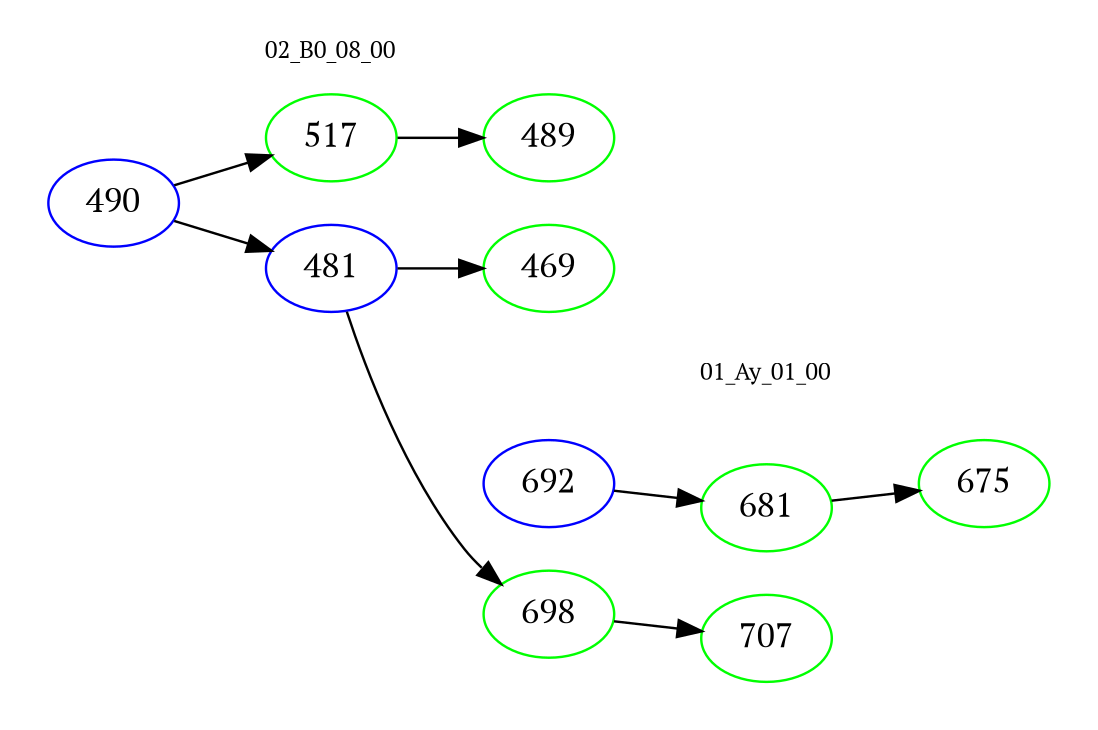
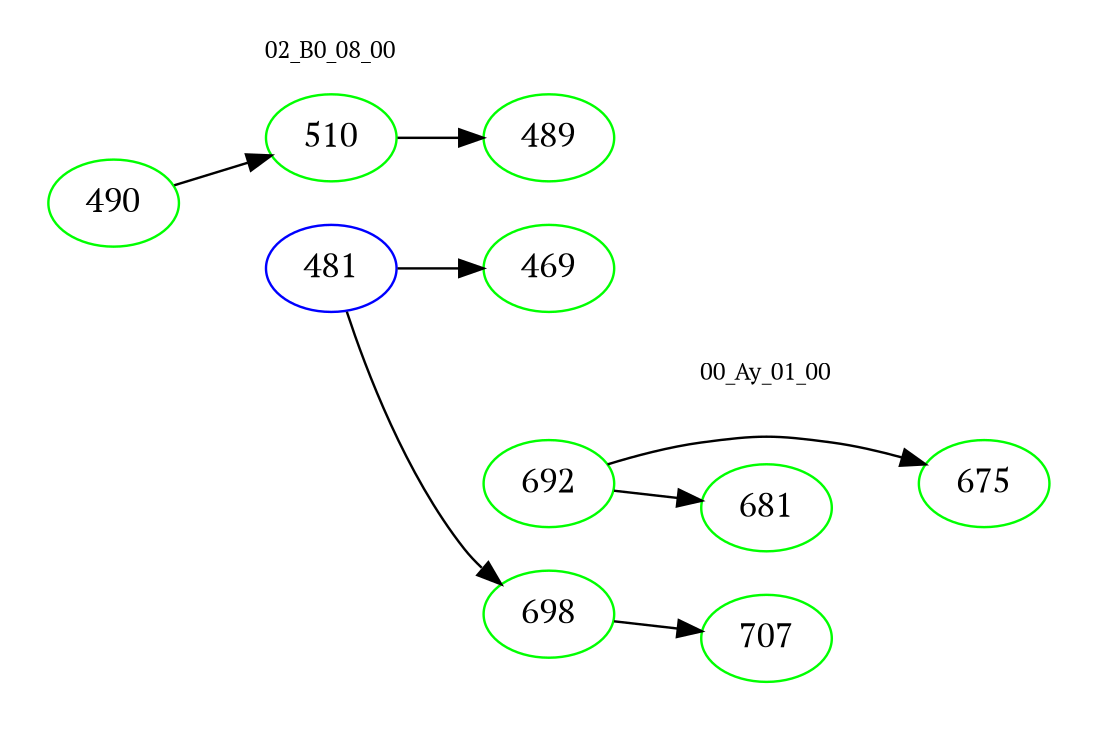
node "517": label "517" -> "510"
node "490": color blue -> green
edge "490" -> "481": removed
cluster "01_Ay_01_00": label "01_Ay_01_00" -> "00_Ay_01_00"
node "692": color blue -> green
edge "681" -> "675": now "692" -> "675"
